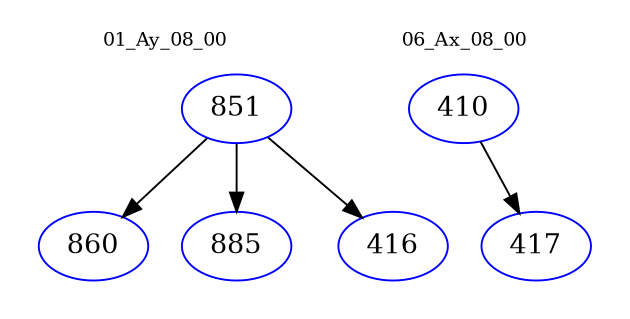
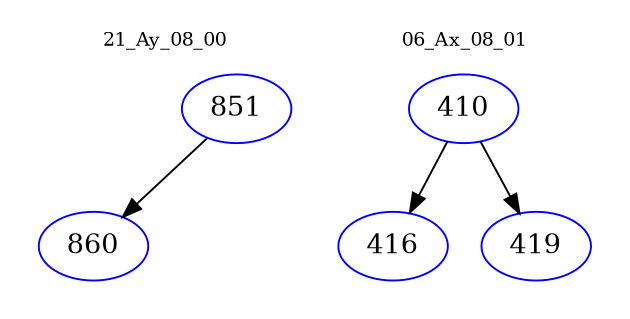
cluster "01_Ay_08_00": label "01_Ay_08_00" -> "21_Ay_08_00"
cluster "06_Ax_08_00": label "06_Ax_08_00" -> "06_Ax_08_01"
edge "851" -> "416": now "410" -> "416"
node "885": removed
node "417": label "417" -> "419"
